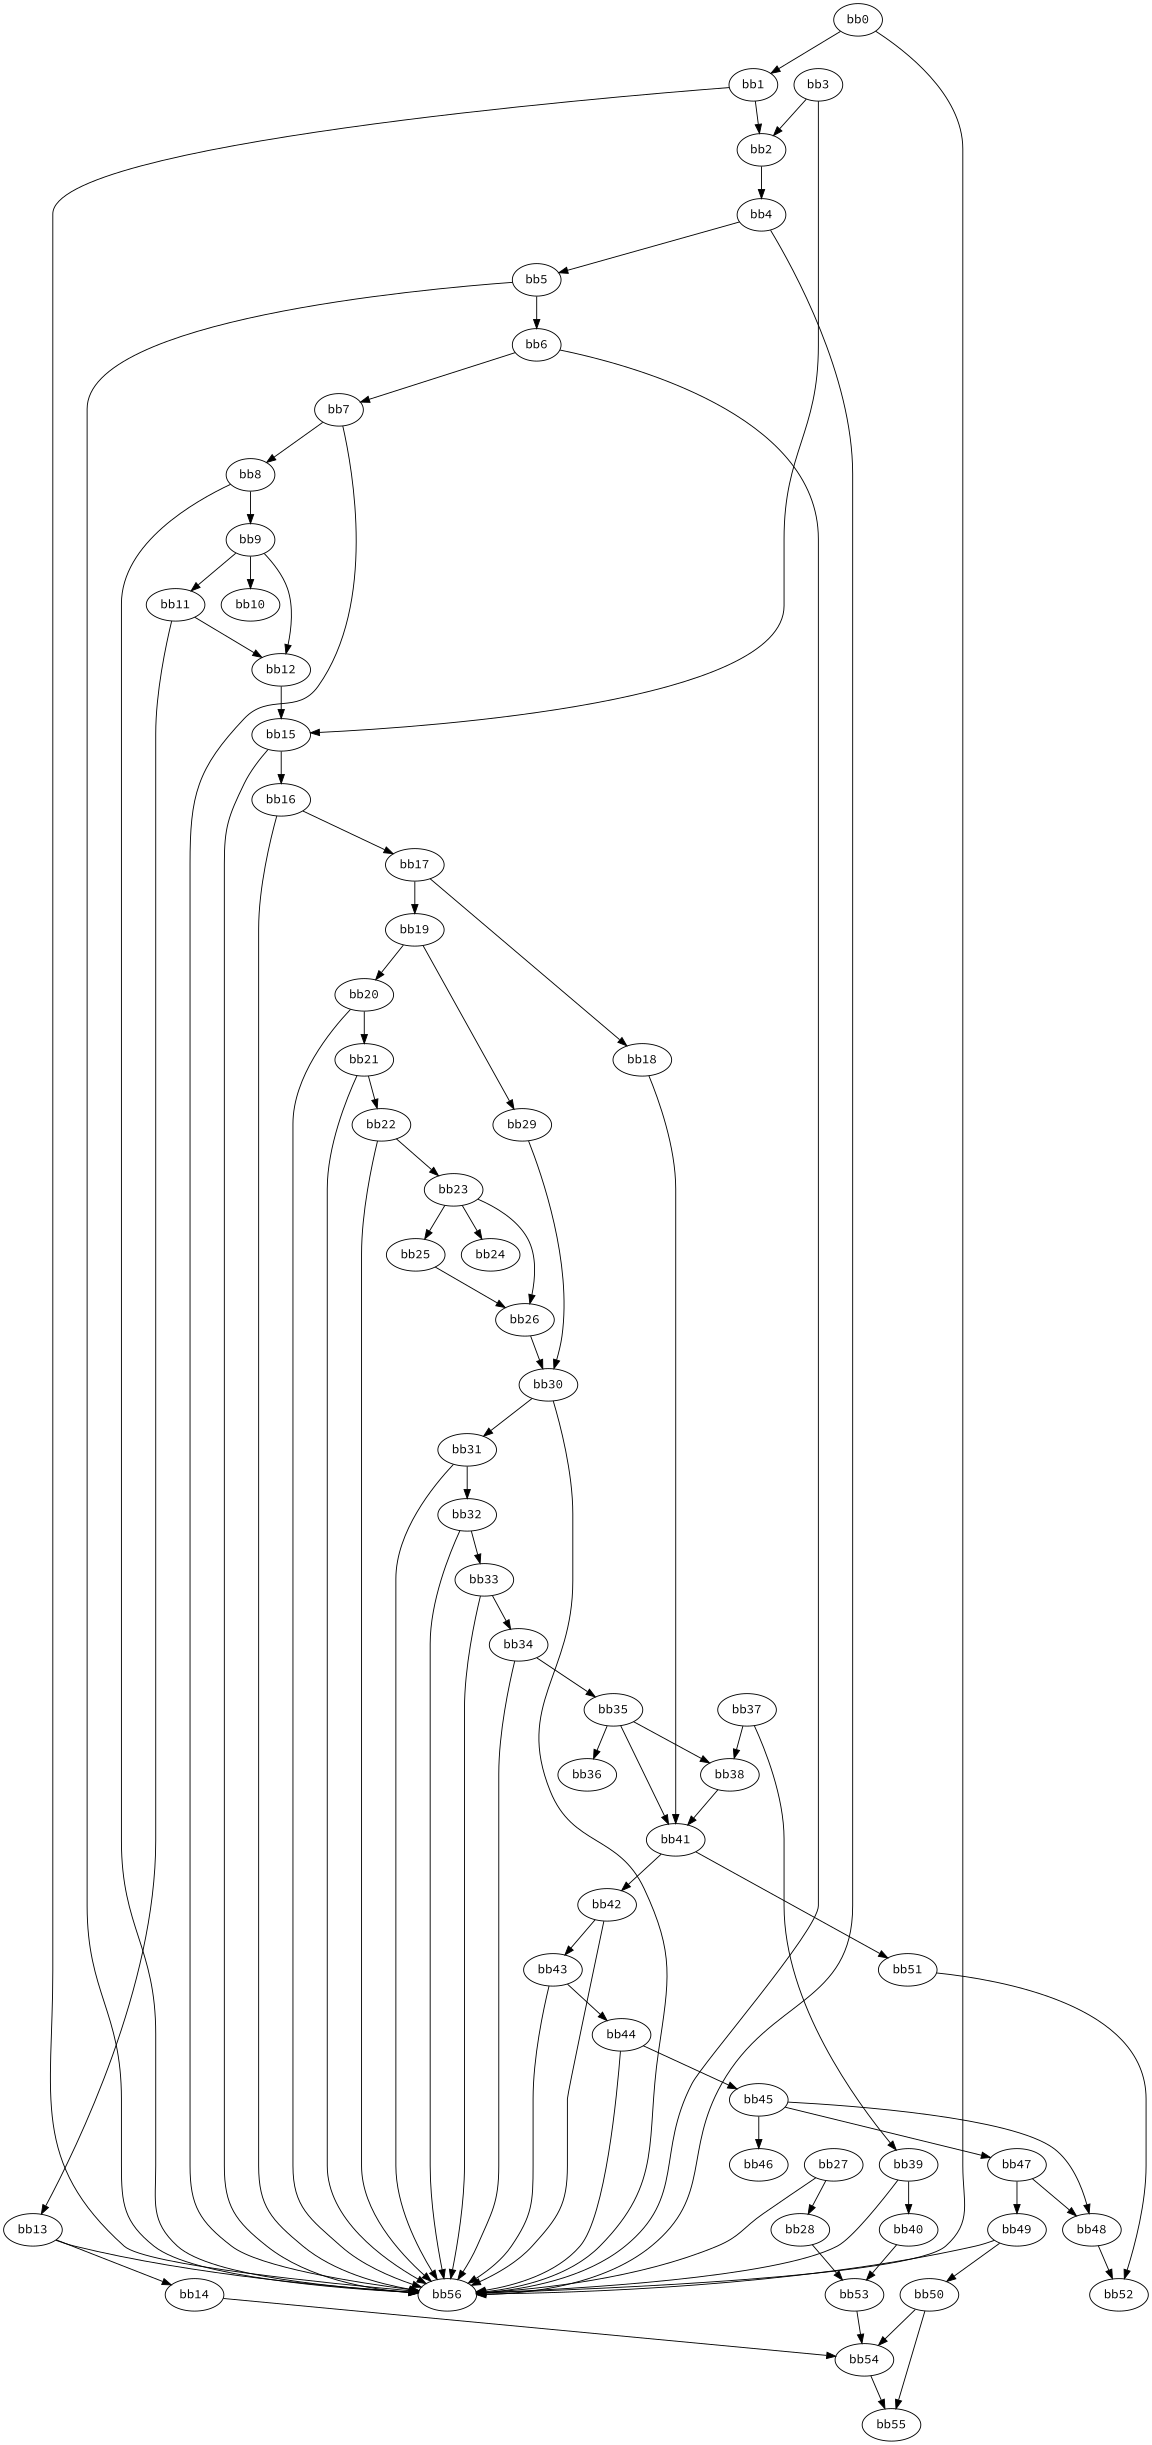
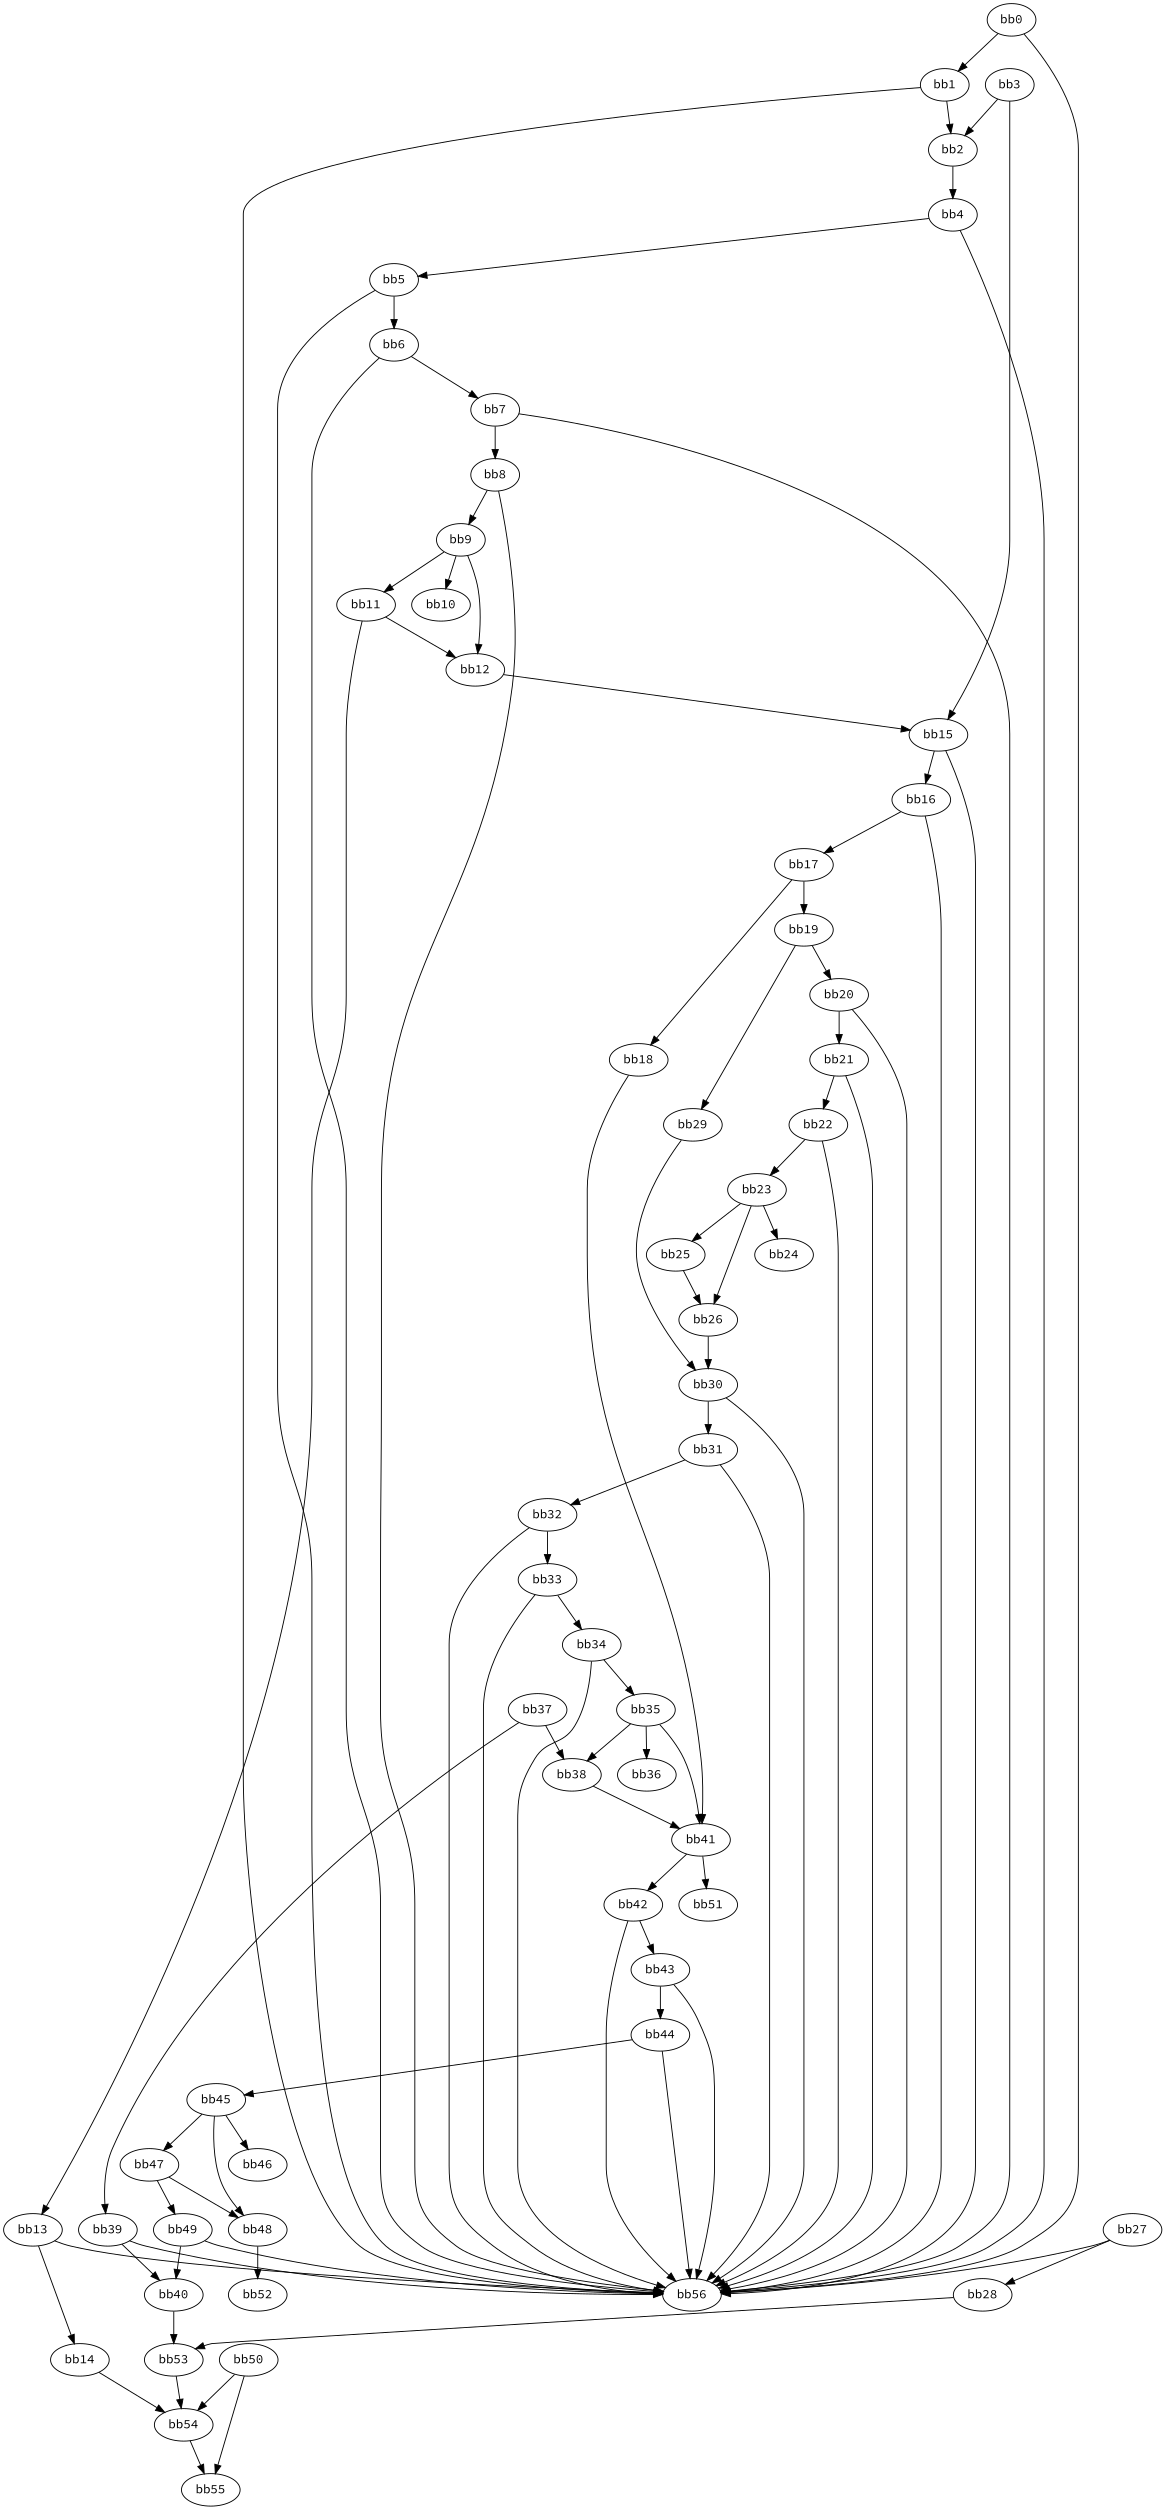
edge "bb51" -> "bb52": removed
edge "bb49" -> "bb50": now "bb49" -> "bb40"
